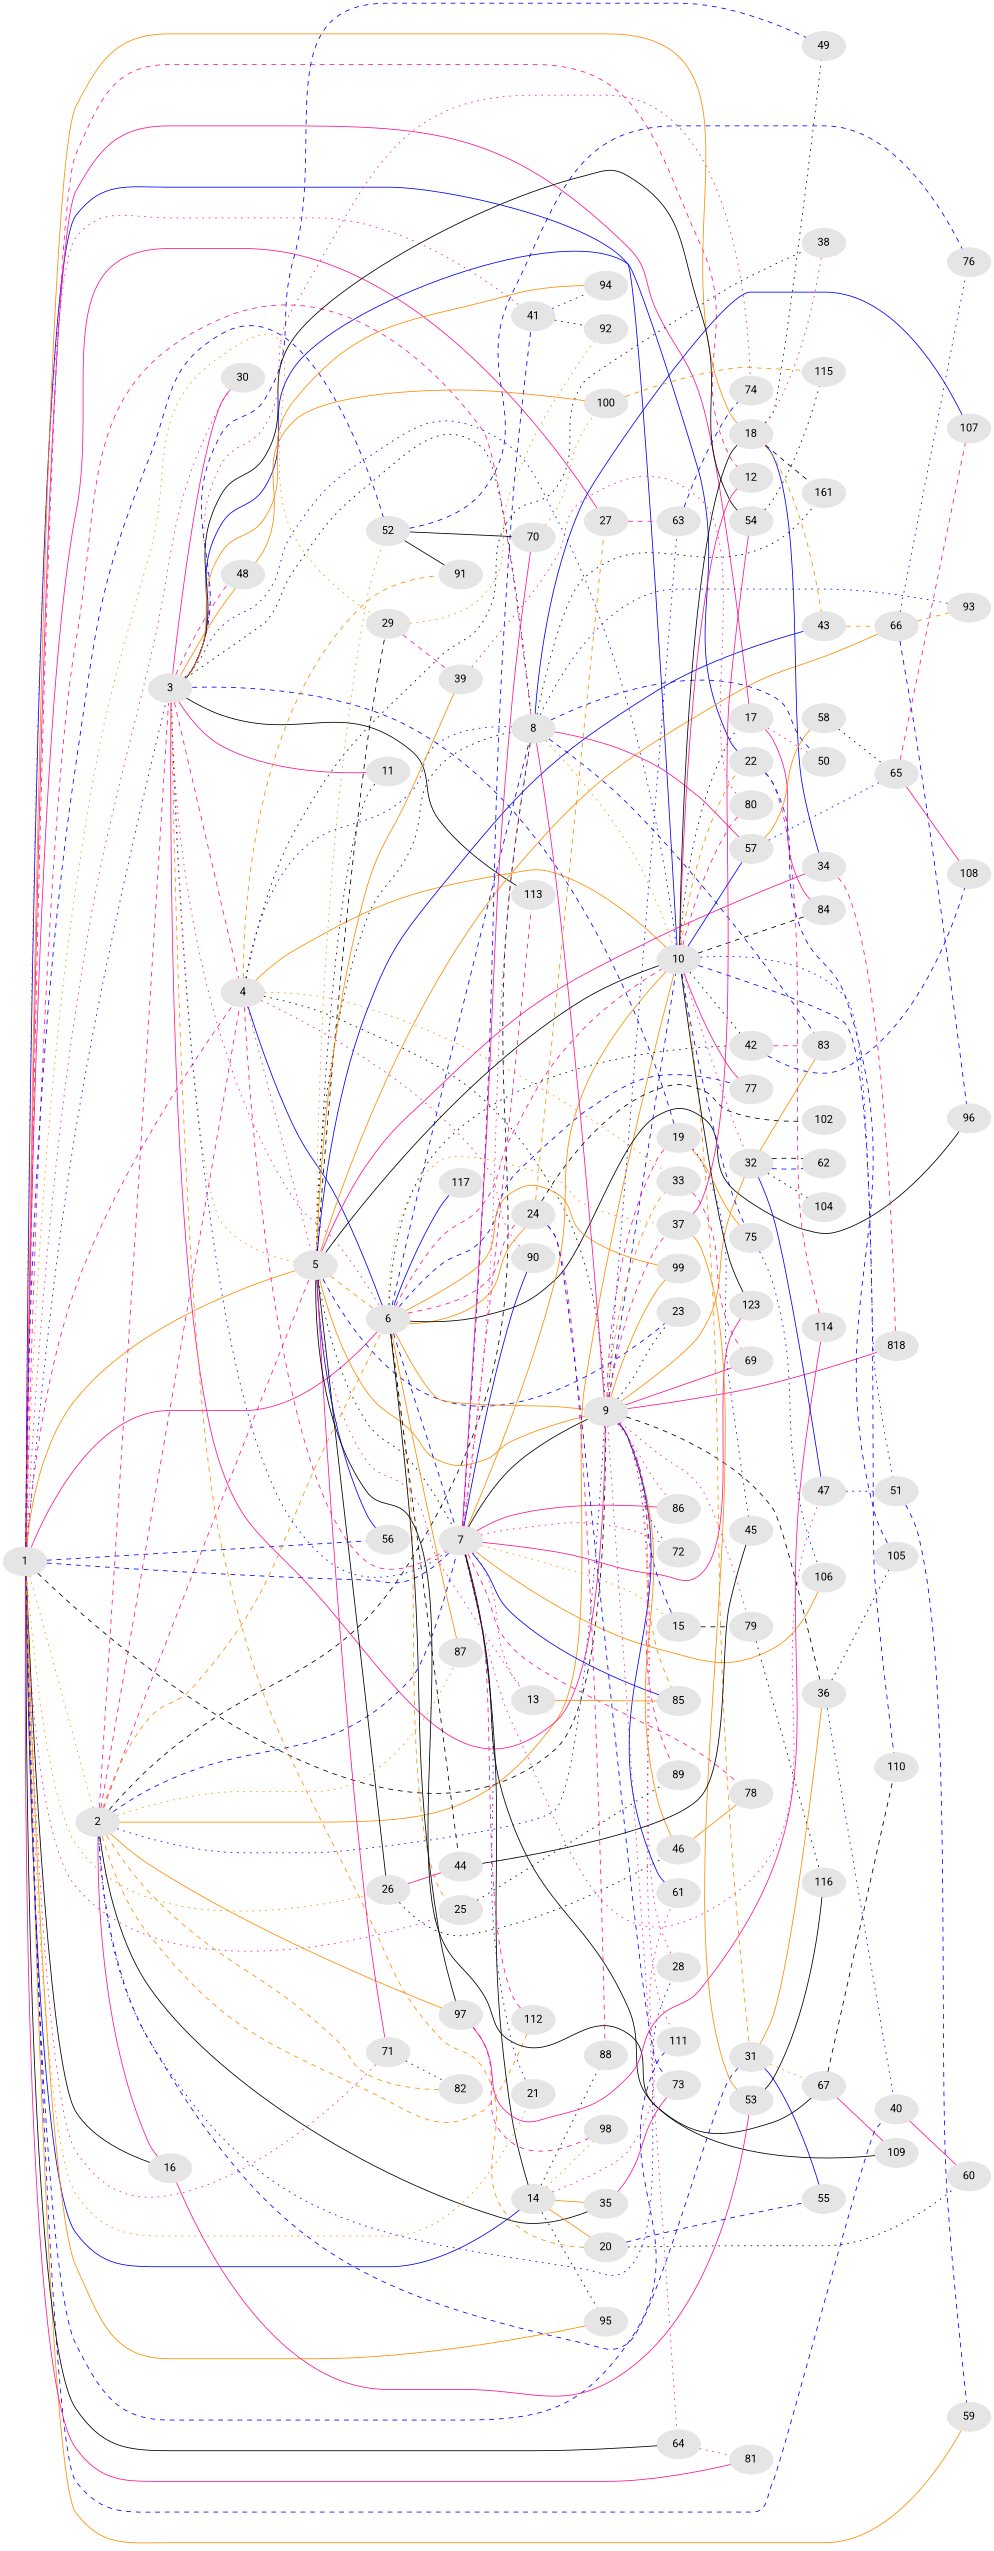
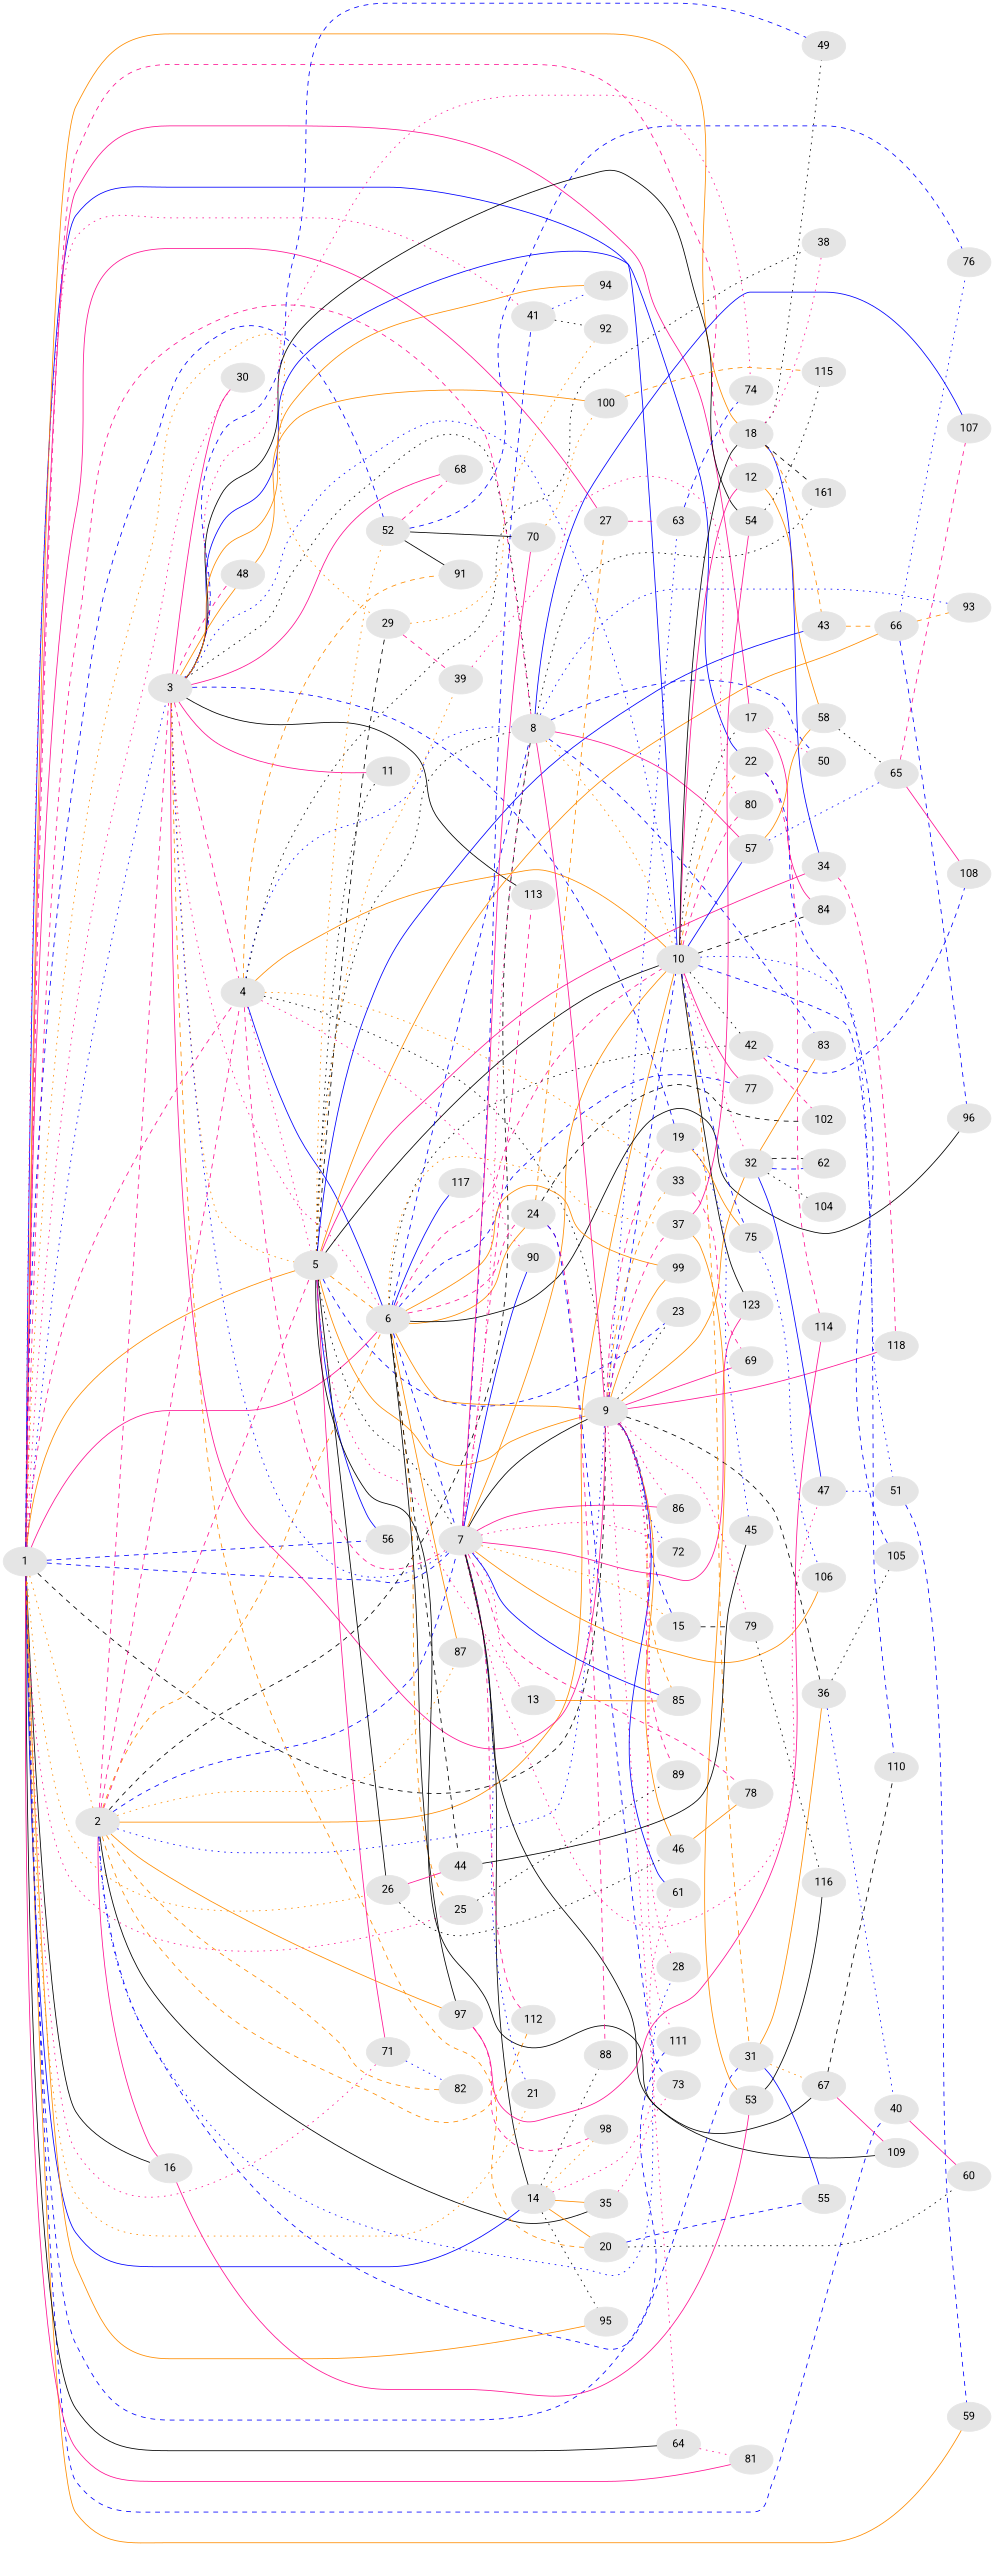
node "68": added
edge "12" -- "58": added
edge "39" -- "5": style solid -> dotted
edge "42" -- "83": now "42" -- "102"
node "818": label "818" -> "118"
edge "73" -- "35": style solid -> dotted
